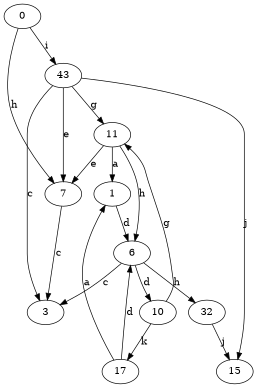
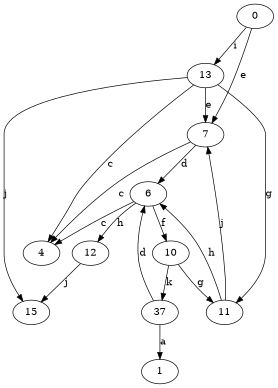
node "43": label "43" -> "13"
edge "0" -> "7": label "h" -> "e"
edge "11" -> "1": removed, label "a"
edge "11" -> "7": label "e" -> "j"
edge "1" -> "6": now "7" -> "6"
edge "6" -> "10": label "d" -> "f"
node "3": label "3" -> "4"
node "32": label "32" -> "12"
node "17": label "17" -> "37"
